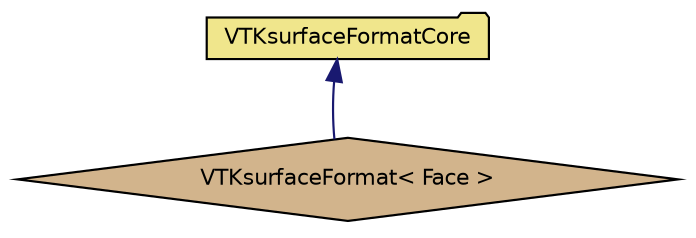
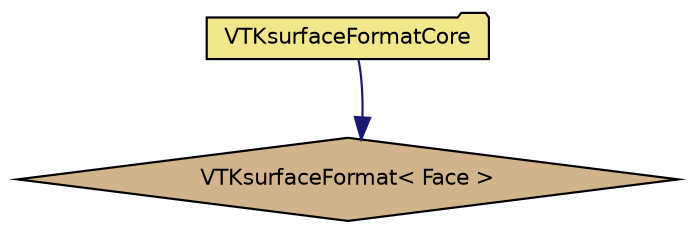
edge "VTKsurfaceFormat< Face >" -> "VTKsurfaceFormatCore": reversed
